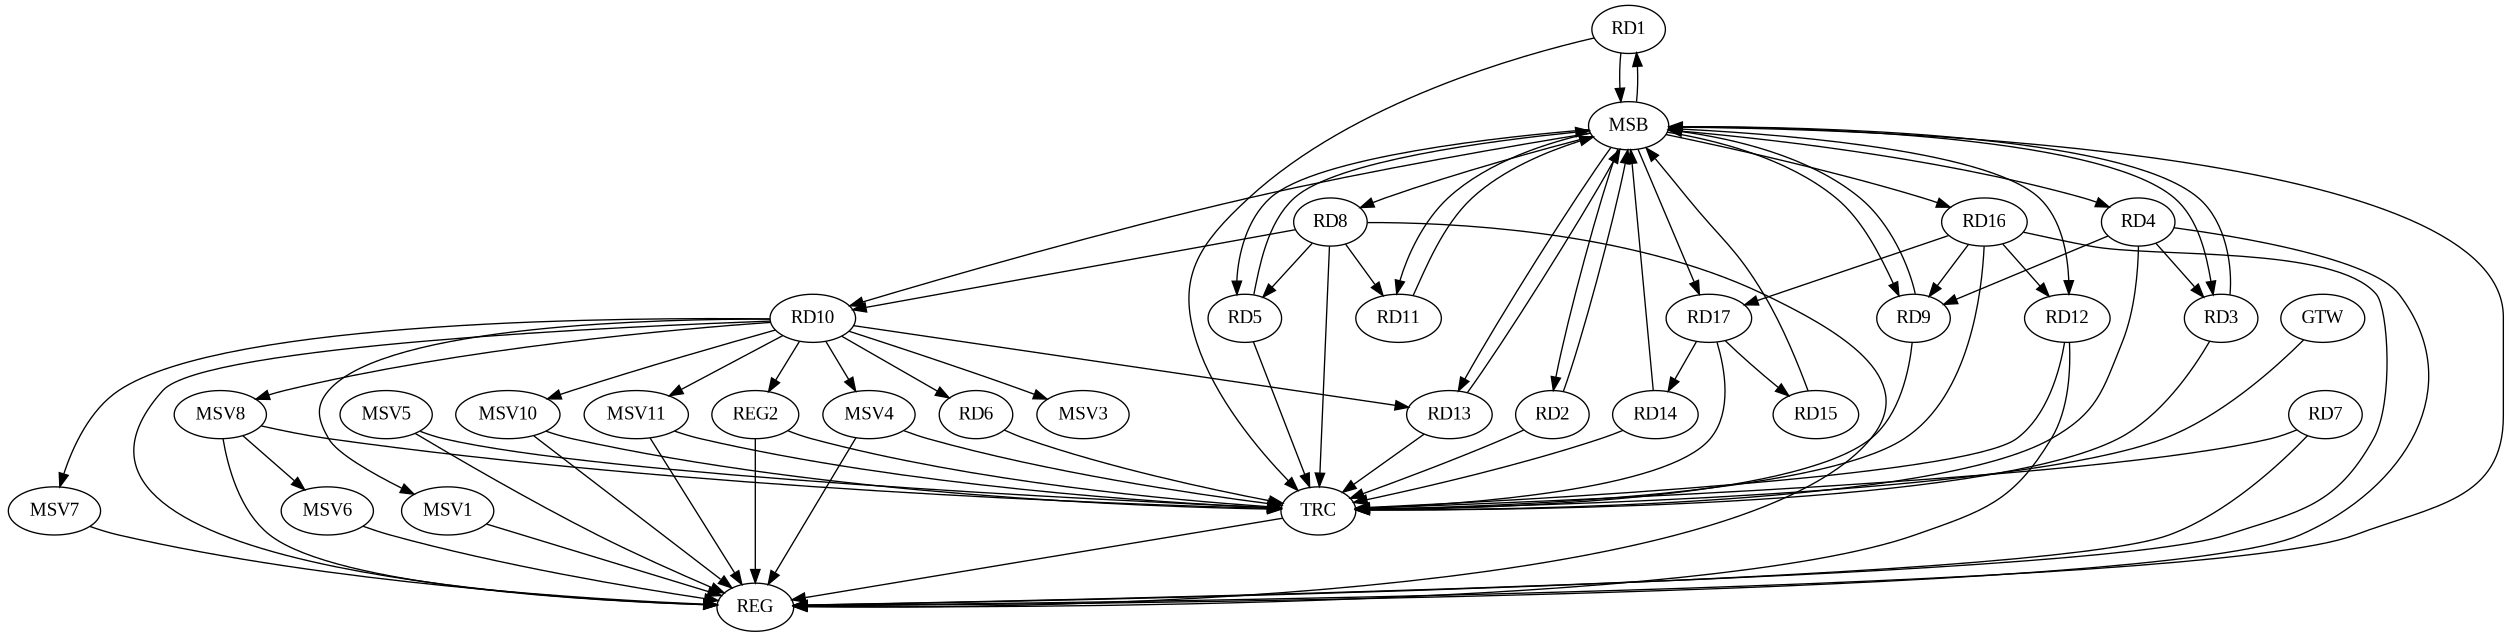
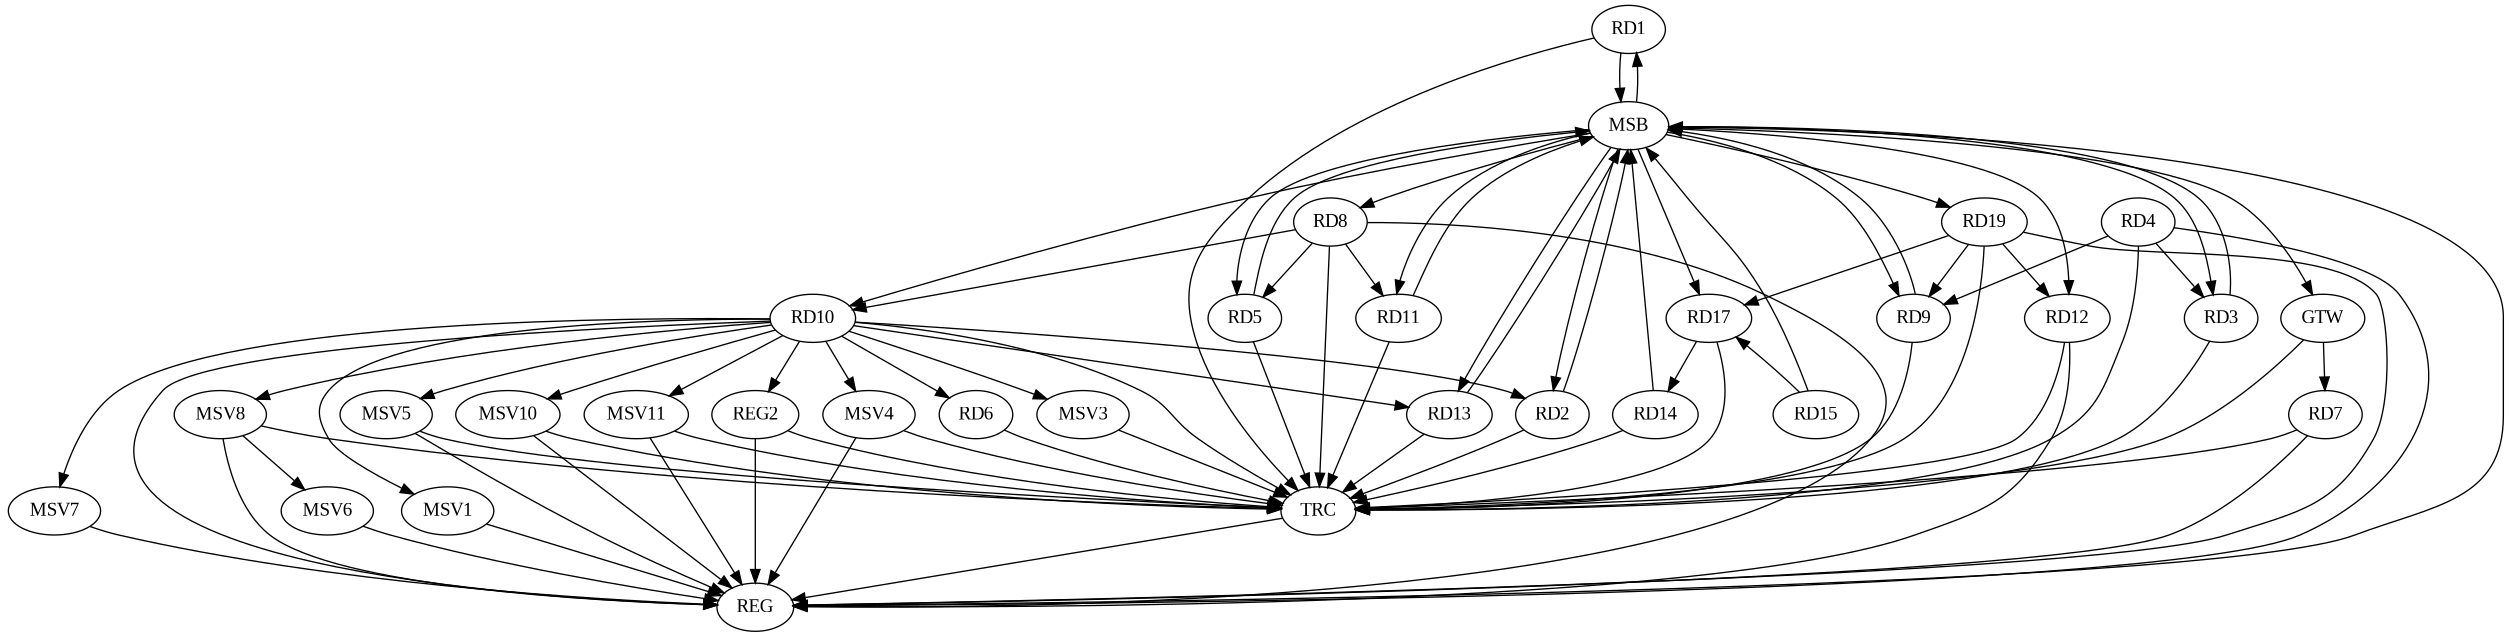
edge "MSB" -> "RD4": now "MSB" -> "GTW"
node "RD16": label "RD16" -> "RD19"
edge "RD10" -> "RD2": added
edge "RD10" -> "MSV5": added
edge "GTW" -> "RD7": added
edge "RD17" -> "RD15": reversed
edge "RD10" -> "TRC": added
edge "RD11" -> "TRC": added
edge "MSV3" -> "TRC": added
